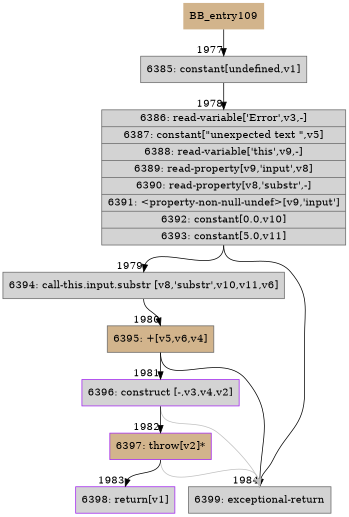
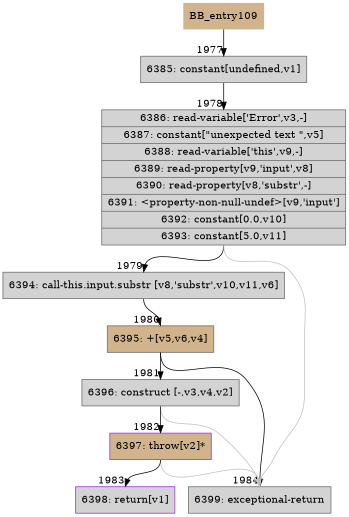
edge "6386: read-variable['Error',v3,-]" -> "6399: exceptional-return": color black -> gray
node "6396: construct [-,v3,v4,v2]": color purple -> gray40
